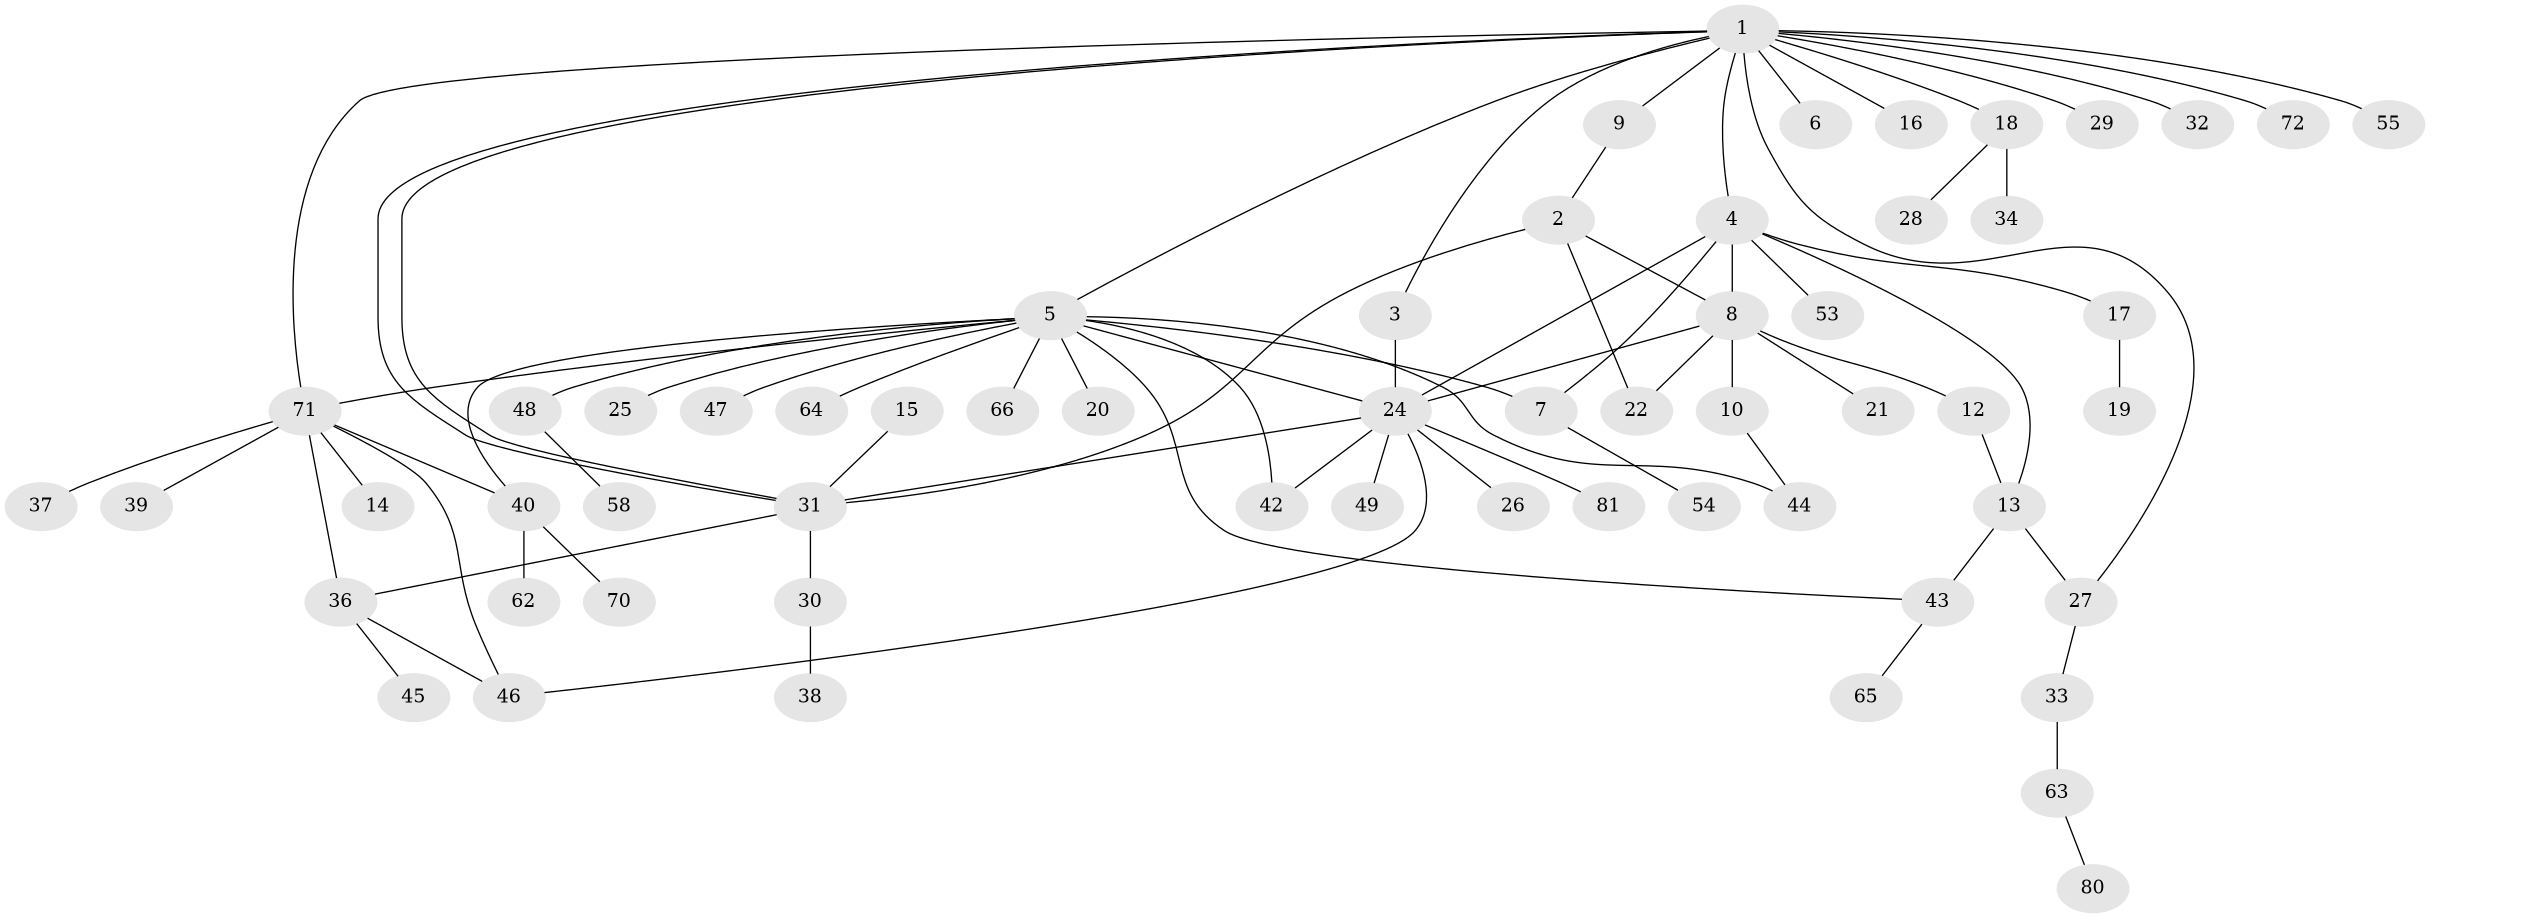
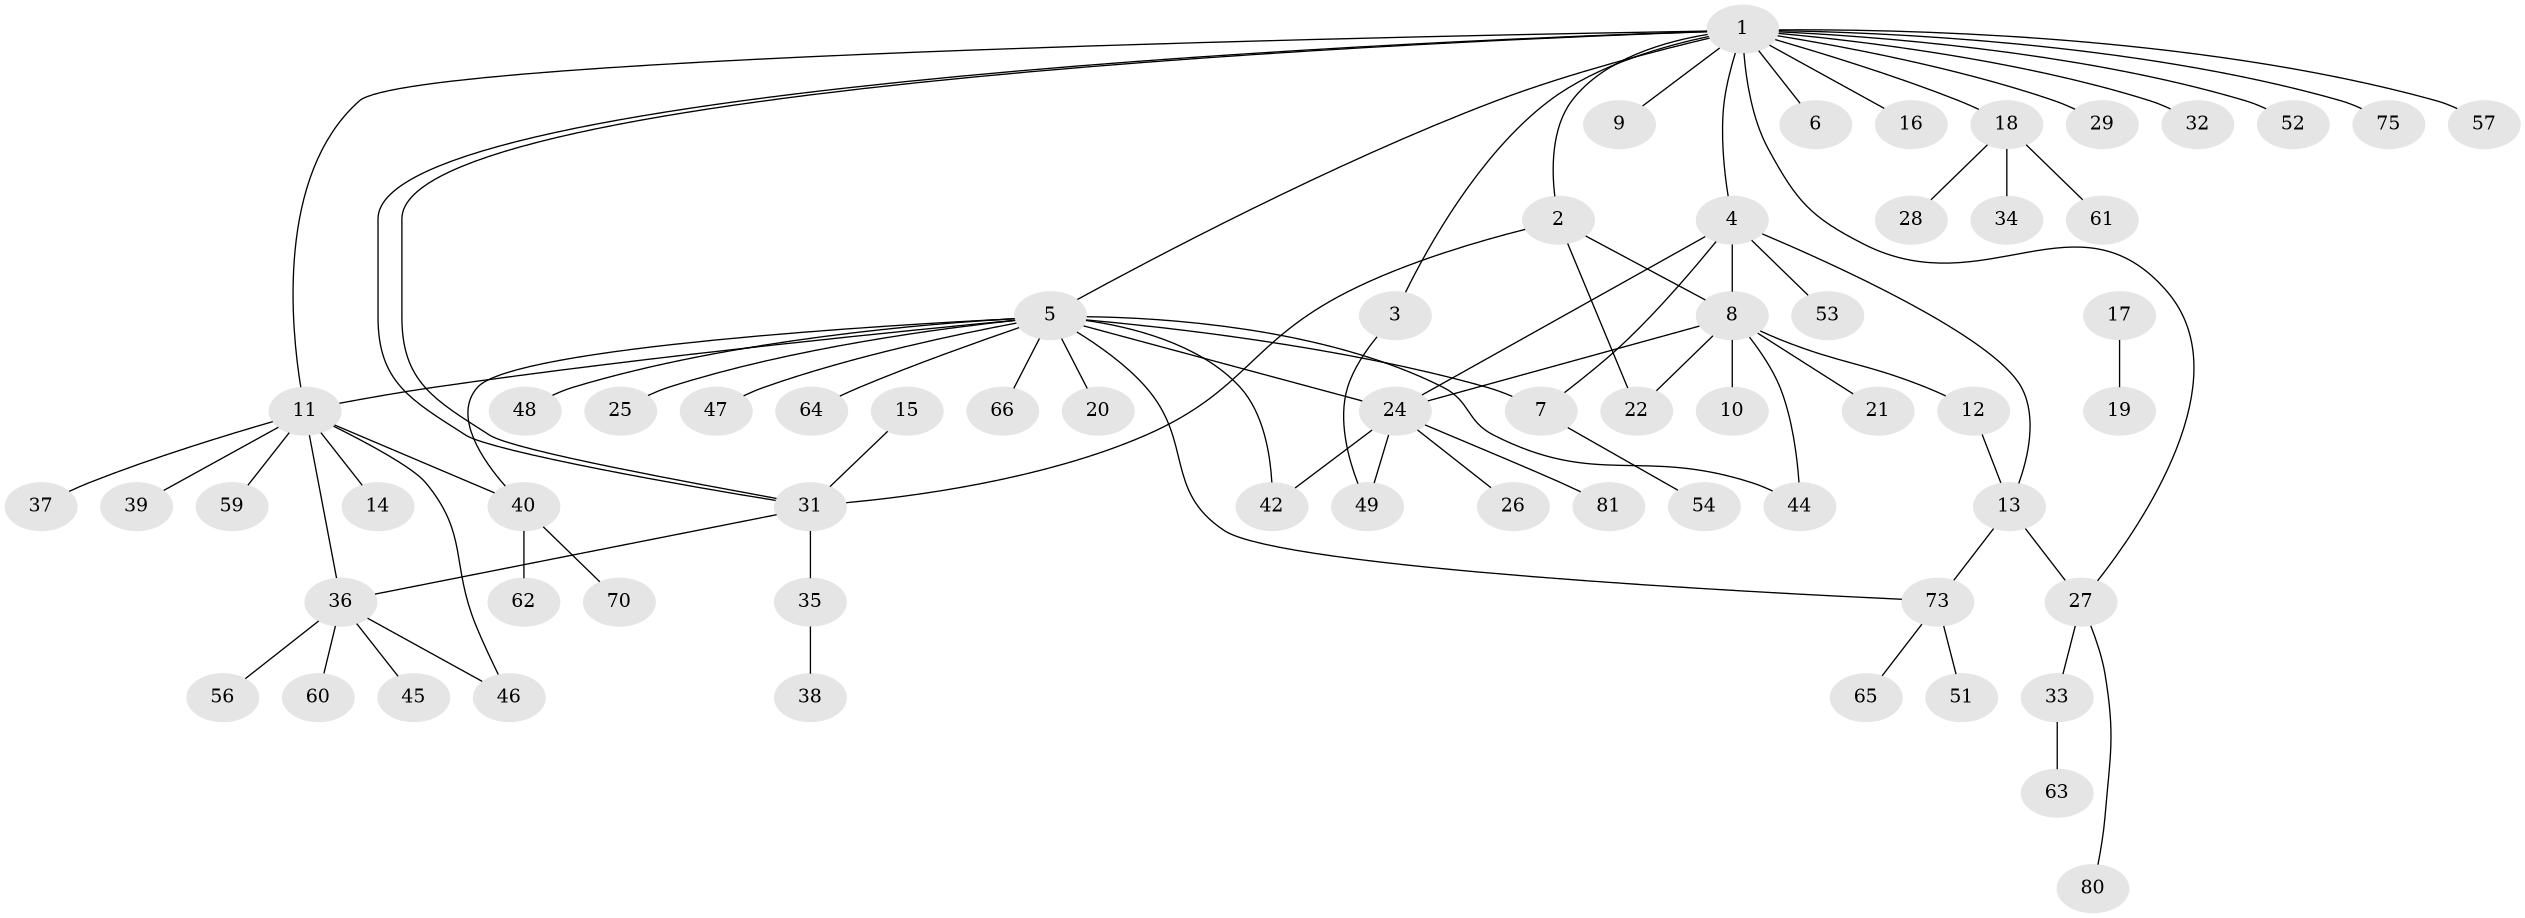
node "72": label "72" -> "52"
node "55": label "55" -> "75"
node "57": added
edge "9" -- "2": now "1" -- "2"
node "61": added
edge "4" -- "17": removed
edge "3" -- "24": now "3" -- "49"
node "71": label "71" -> "11"
edge "24" -- "31": removed
edge "10" -- "44": now "8" -- "44"
node "59": added
node "58": removed
node "30": label "30" -> "35"
node "43": label "43" -> "73"
edge "24" -- "46": removed
node "56": added
node "60": added
node "51": added
edge "63" -- "80": now "27" -- "80"
